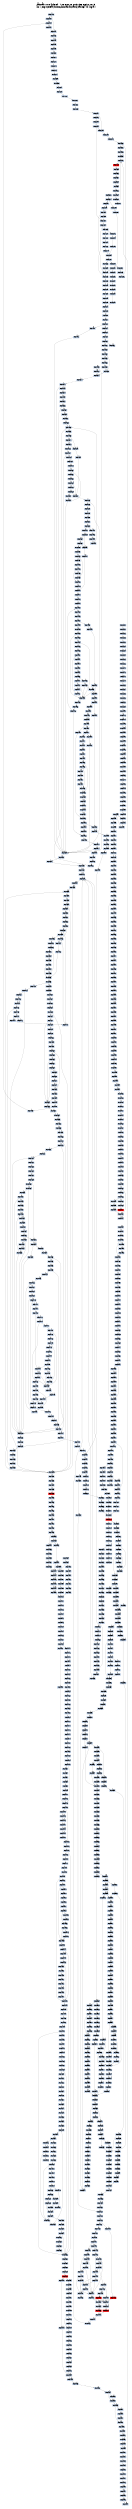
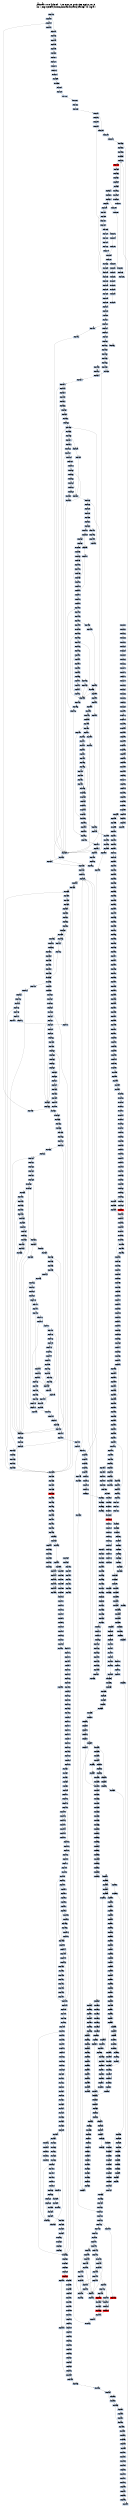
node "0x0809b601": added
node "0x0807aca8": added
